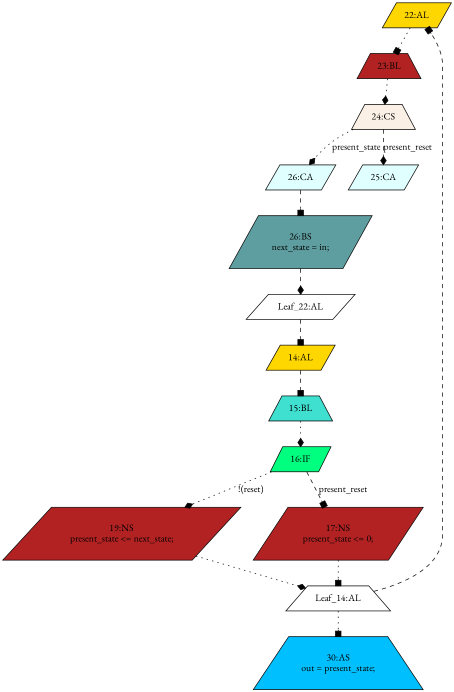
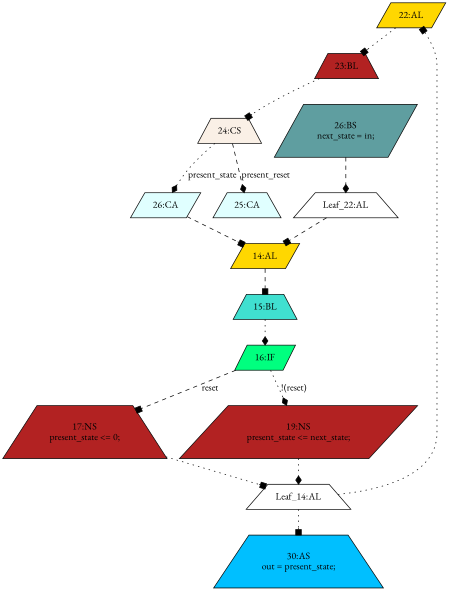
edge "23:BL" -> "24:CS": arrowhead diamond -> box
node "25:CA": shape parallelogram -> trapezium
edge "26:CA" -> "26:BS next_state = in;": now "26:CA" -> "14:AL"
node "Leaf_22:AL": shape parallelogram -> trapezium
edge "Leaf_14:AL" -> "22:AL": style dashed -> dotted
edge "16:IF" -> "17:NS present_state <= 0;": label "present_reset" -> "reset"
node "17:NS present_state <= 0;": shape parallelogram -> trapezium
